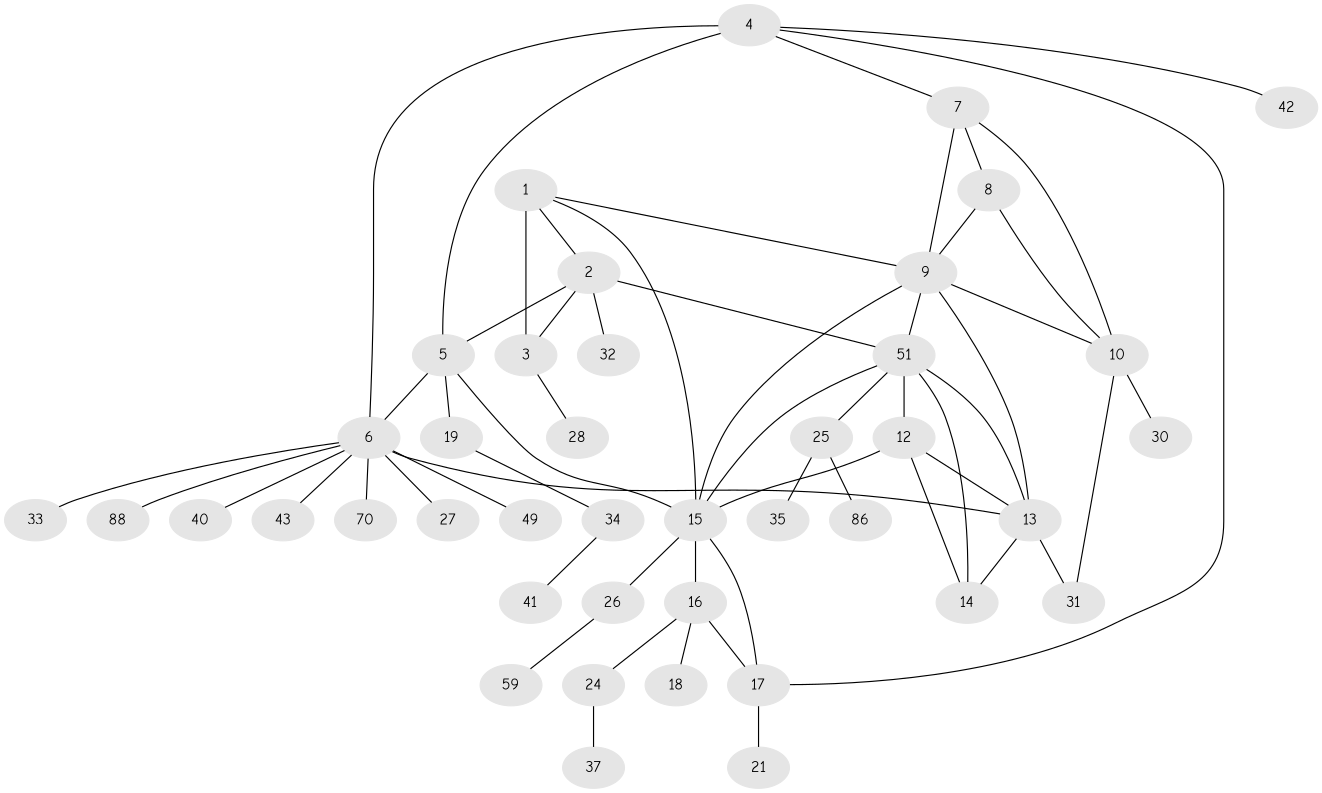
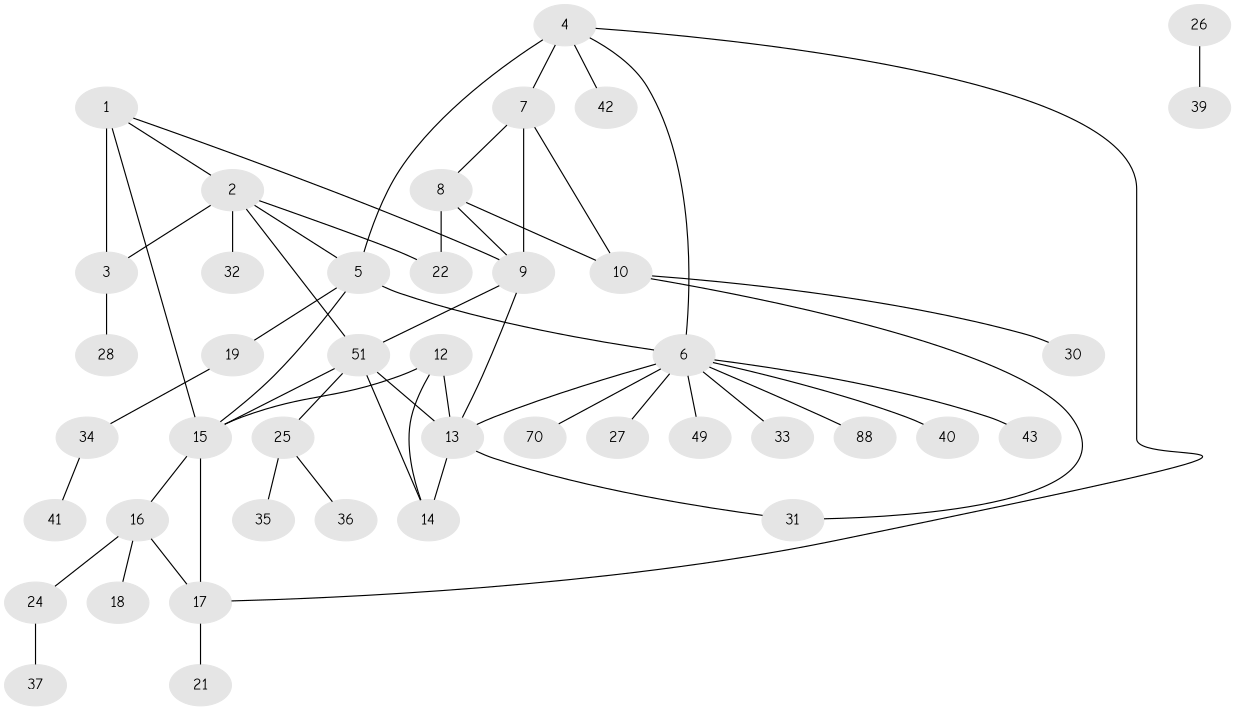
node "22": added
edge "9" -- "10": removed
edge "9" -- "15": removed
edge "51" -- "12": removed
node "86": label "86" -> "36"
edge "15" -- "26": removed
node "59": label "59" -> "39"
